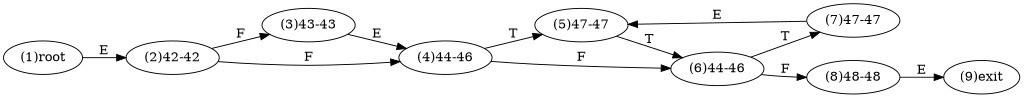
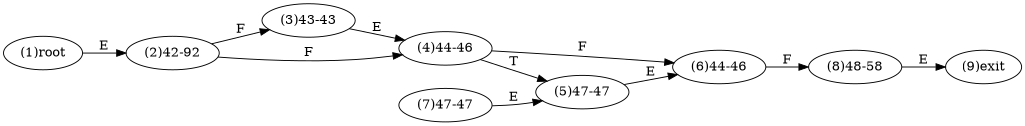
edge "(5)47-47" -> "(6)44-46": label "T" -> "E"
edge "(6)44-46" -> "(7)47-47": removed, label "T"
node "(2)42-42": label "(2)42-42" -> "(2)42-92"
node "(8)48-48": label "(8)48-48" -> "(8)48-58"
